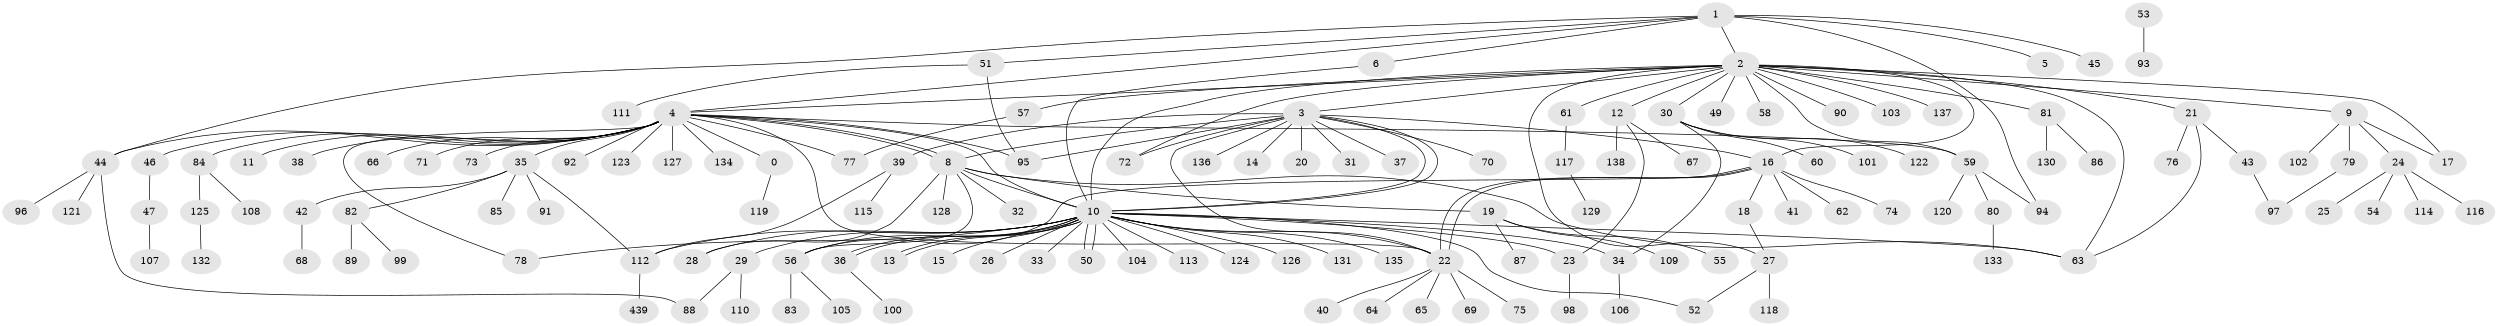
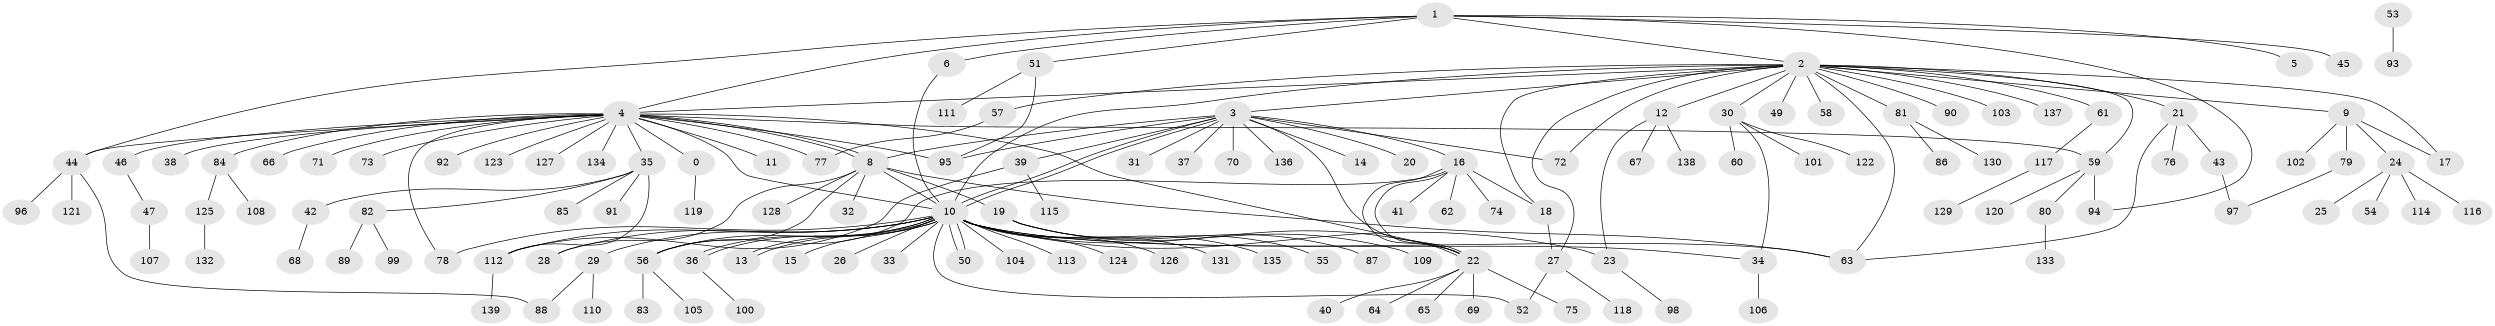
edge "2" -- "16": now "2" -- "18"
node "439": label "439" -> "139"
